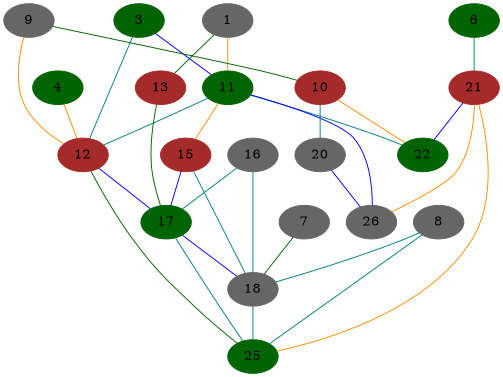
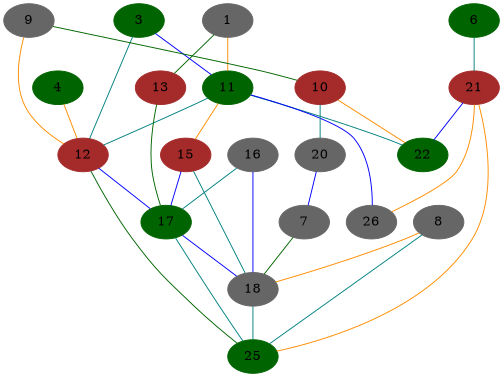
edge "20" -- "26": now "20" -- "7"
edge "16" -- "18": color teal -> blue
edge "8" -- "18": color teal -> darkorange
